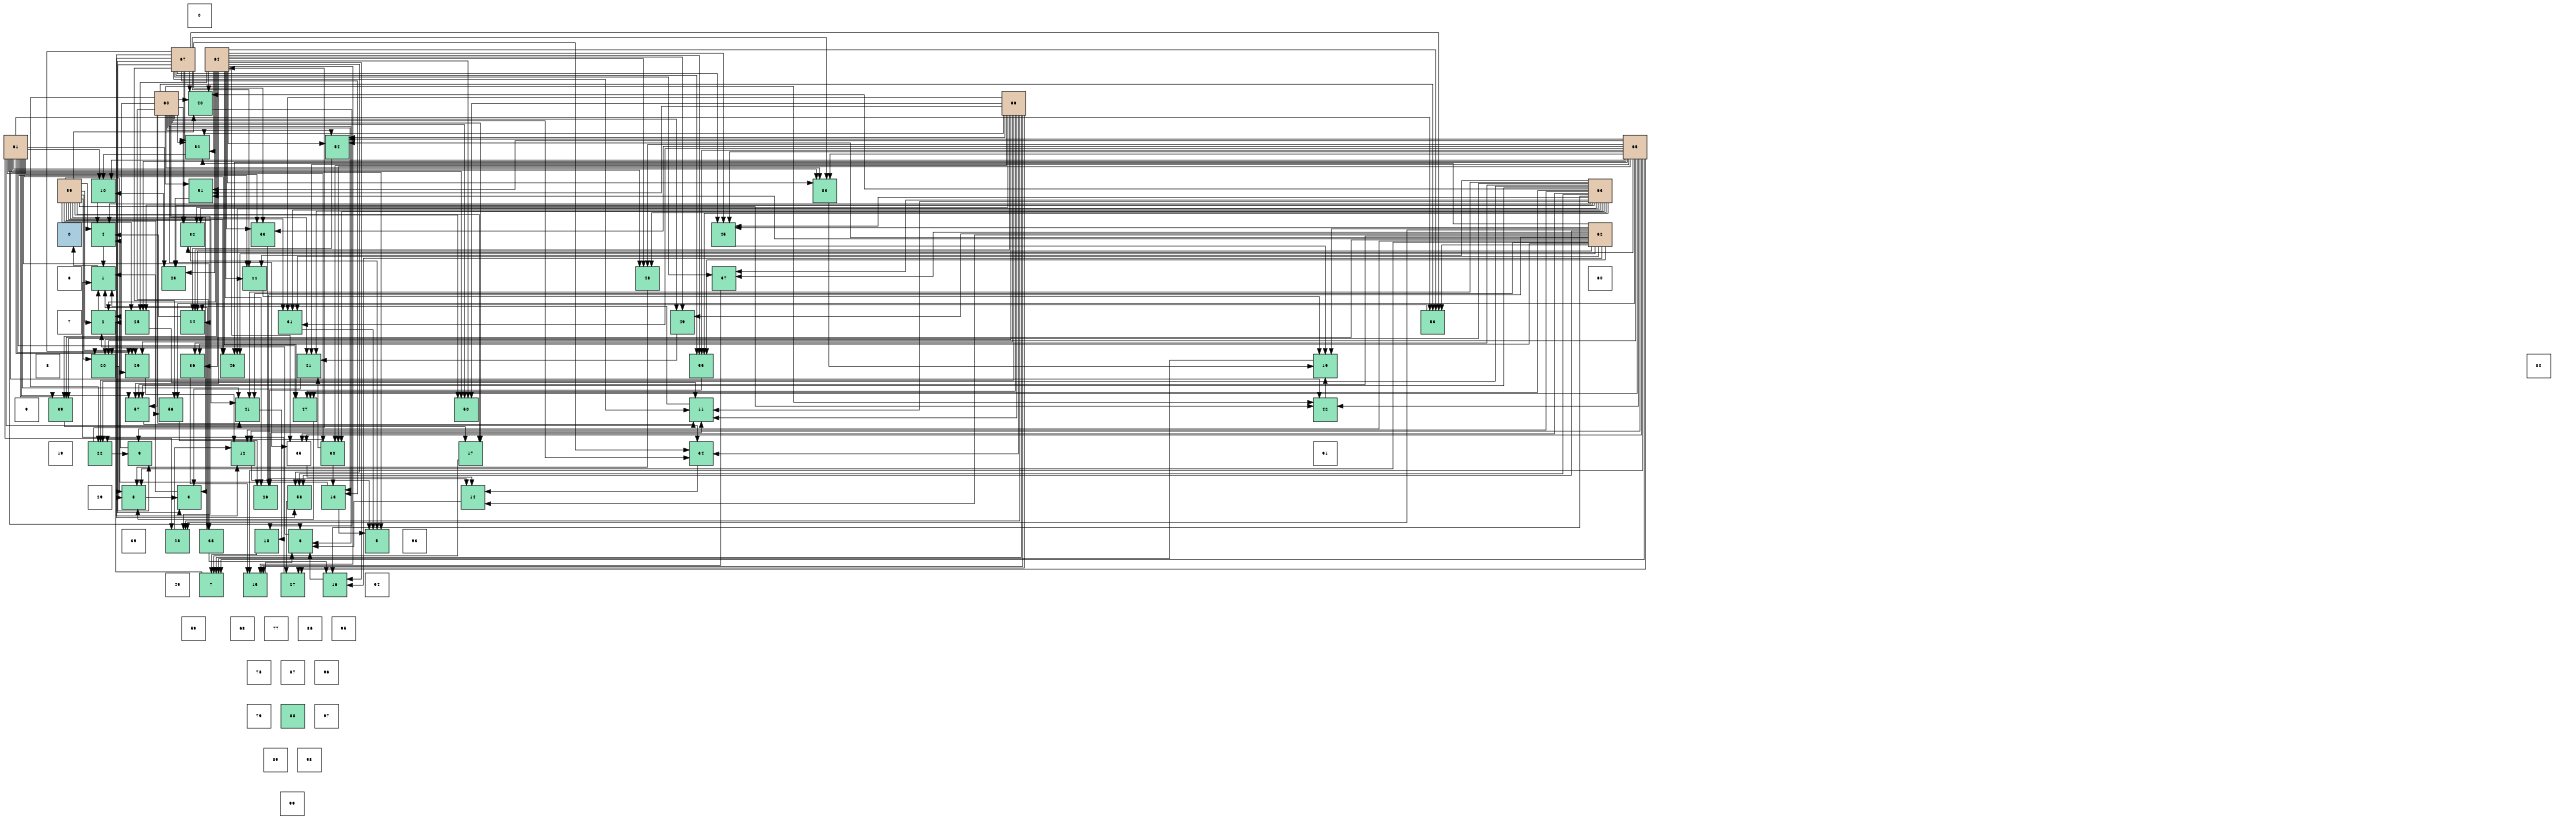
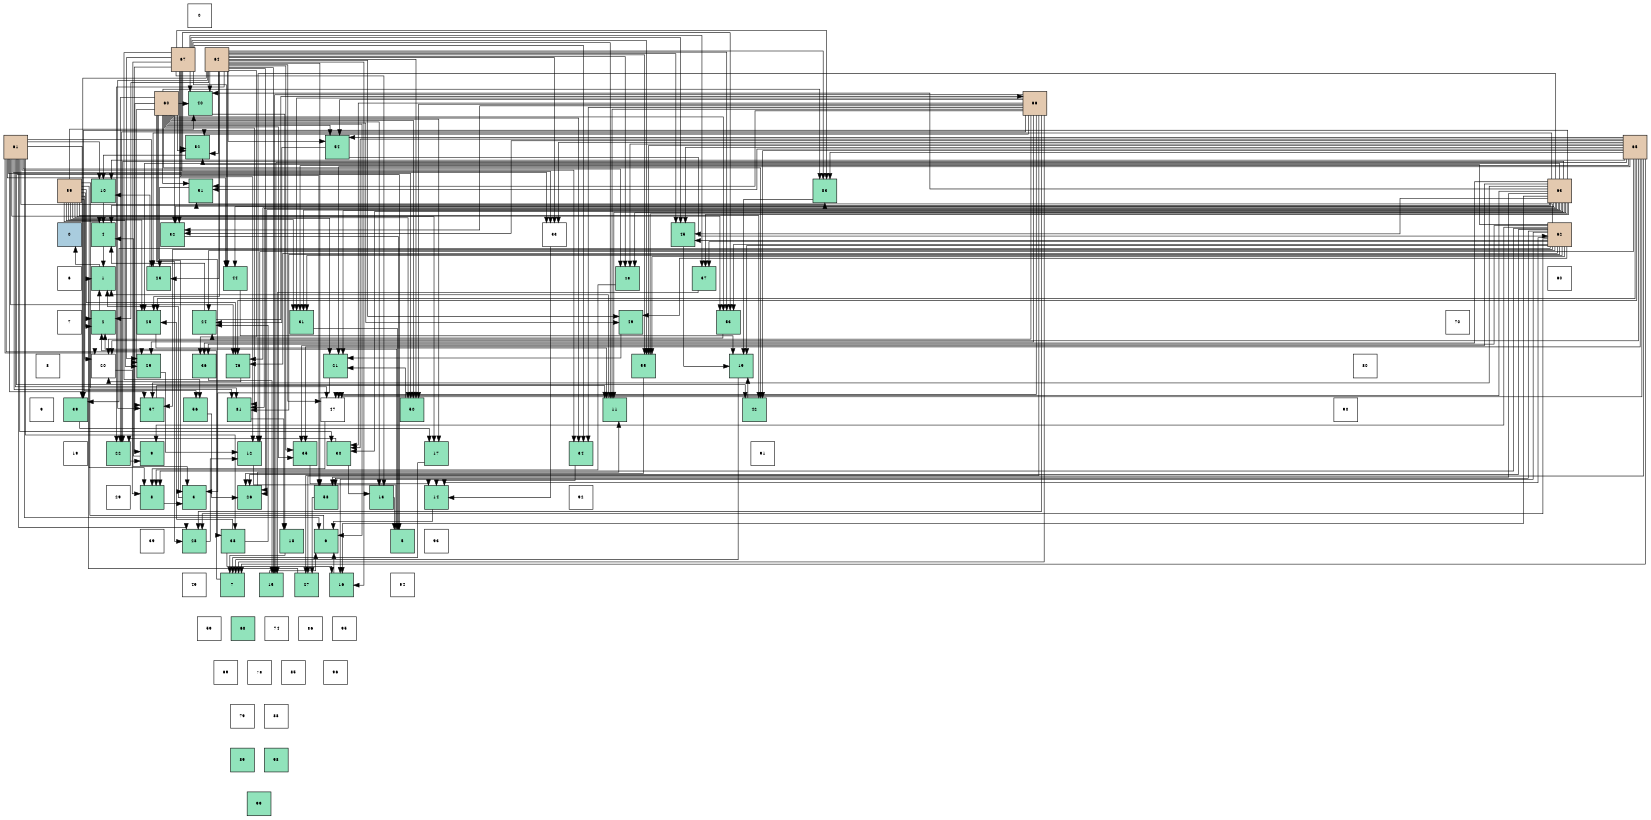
edge "22" -> "64": reversed
edge "62" -> "54": reversed
edge "63" -> "26": added
node "33": fillcolor #91e3bb -> #ffffff
edge "66" -> "24": reversed
edge "65" -> "56": removed
node "70": added
edge "38" -> "1": now "38" -> "25"
node "20": fillcolor #91e3bb -> #ffffff
node "41": label "41" -> "81"
node "47": fillcolor #91e3bb -> #ffffff
node "90": added
edge "30" -> "21": now "50" -> "21"
node "35": fillcolor #ffffff -> #91e3bb
edge "13" -> "2": now "5" -> "2"
node "92": added
node "68": fillcolor #ffffff -> #91e3bb
node "77": label "77" -> "74"
node "69": added
node "87": label "87" -> "85"
node "88": fillcolor #91e3bb -> #ffffff
node "97": removed
node "89": fillcolor #ffffff -> #91e3bb
node "98": fillcolor #ffffff -> #91e3bb
node "99": fillcolor #ffffff -> #91e3bb
